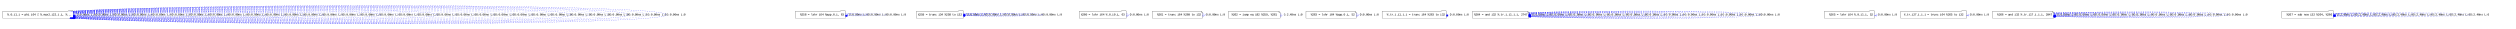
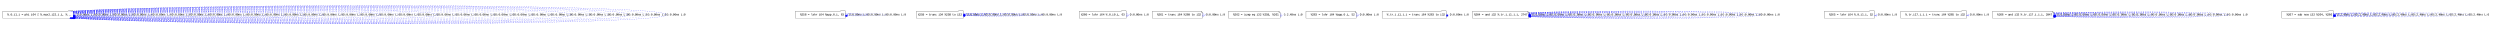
node "%262 = icmp eq i82 %259, %261": label "%262 = icmp eq i82 %259, %261" -> "%262 = icmp eq i32 %259, %261"
node "%.tr.i27.i.i.i = trunc i64 %265 to i32": label "%.tr.i27.i.i.i = trunc i64 %265 to i32" -> "%.tr.i17.i.i.i = trunc i64 %265 to i32"
